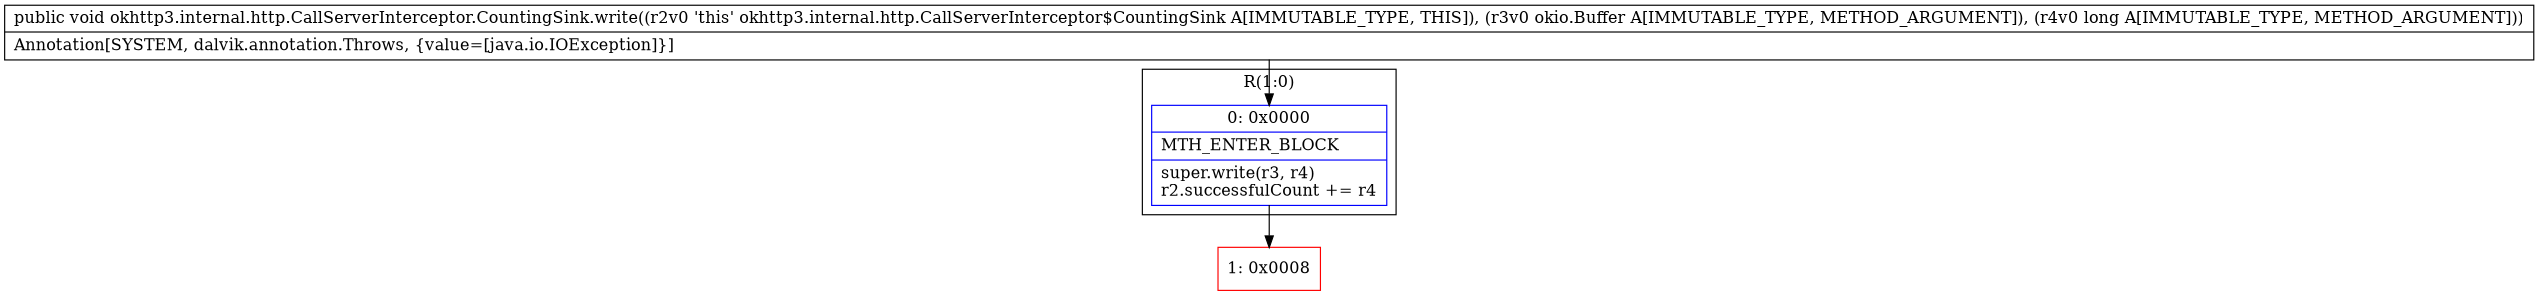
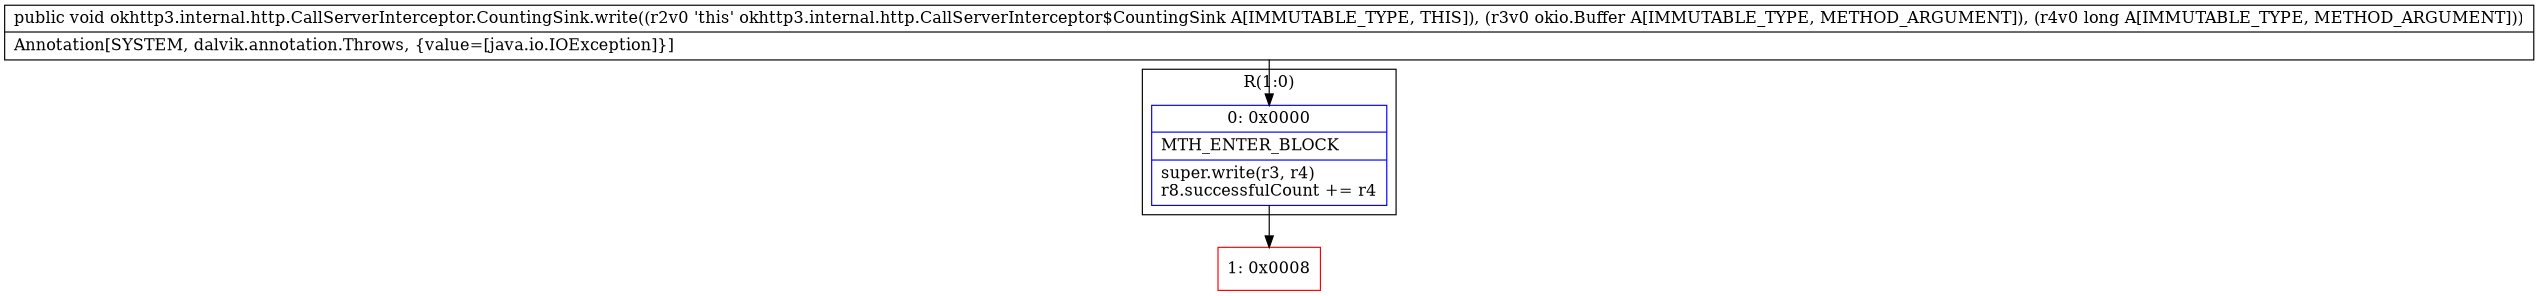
node "0: 0x0000": text "r2.successfulCount += r4" -> "r8.successfulCount += r4"
